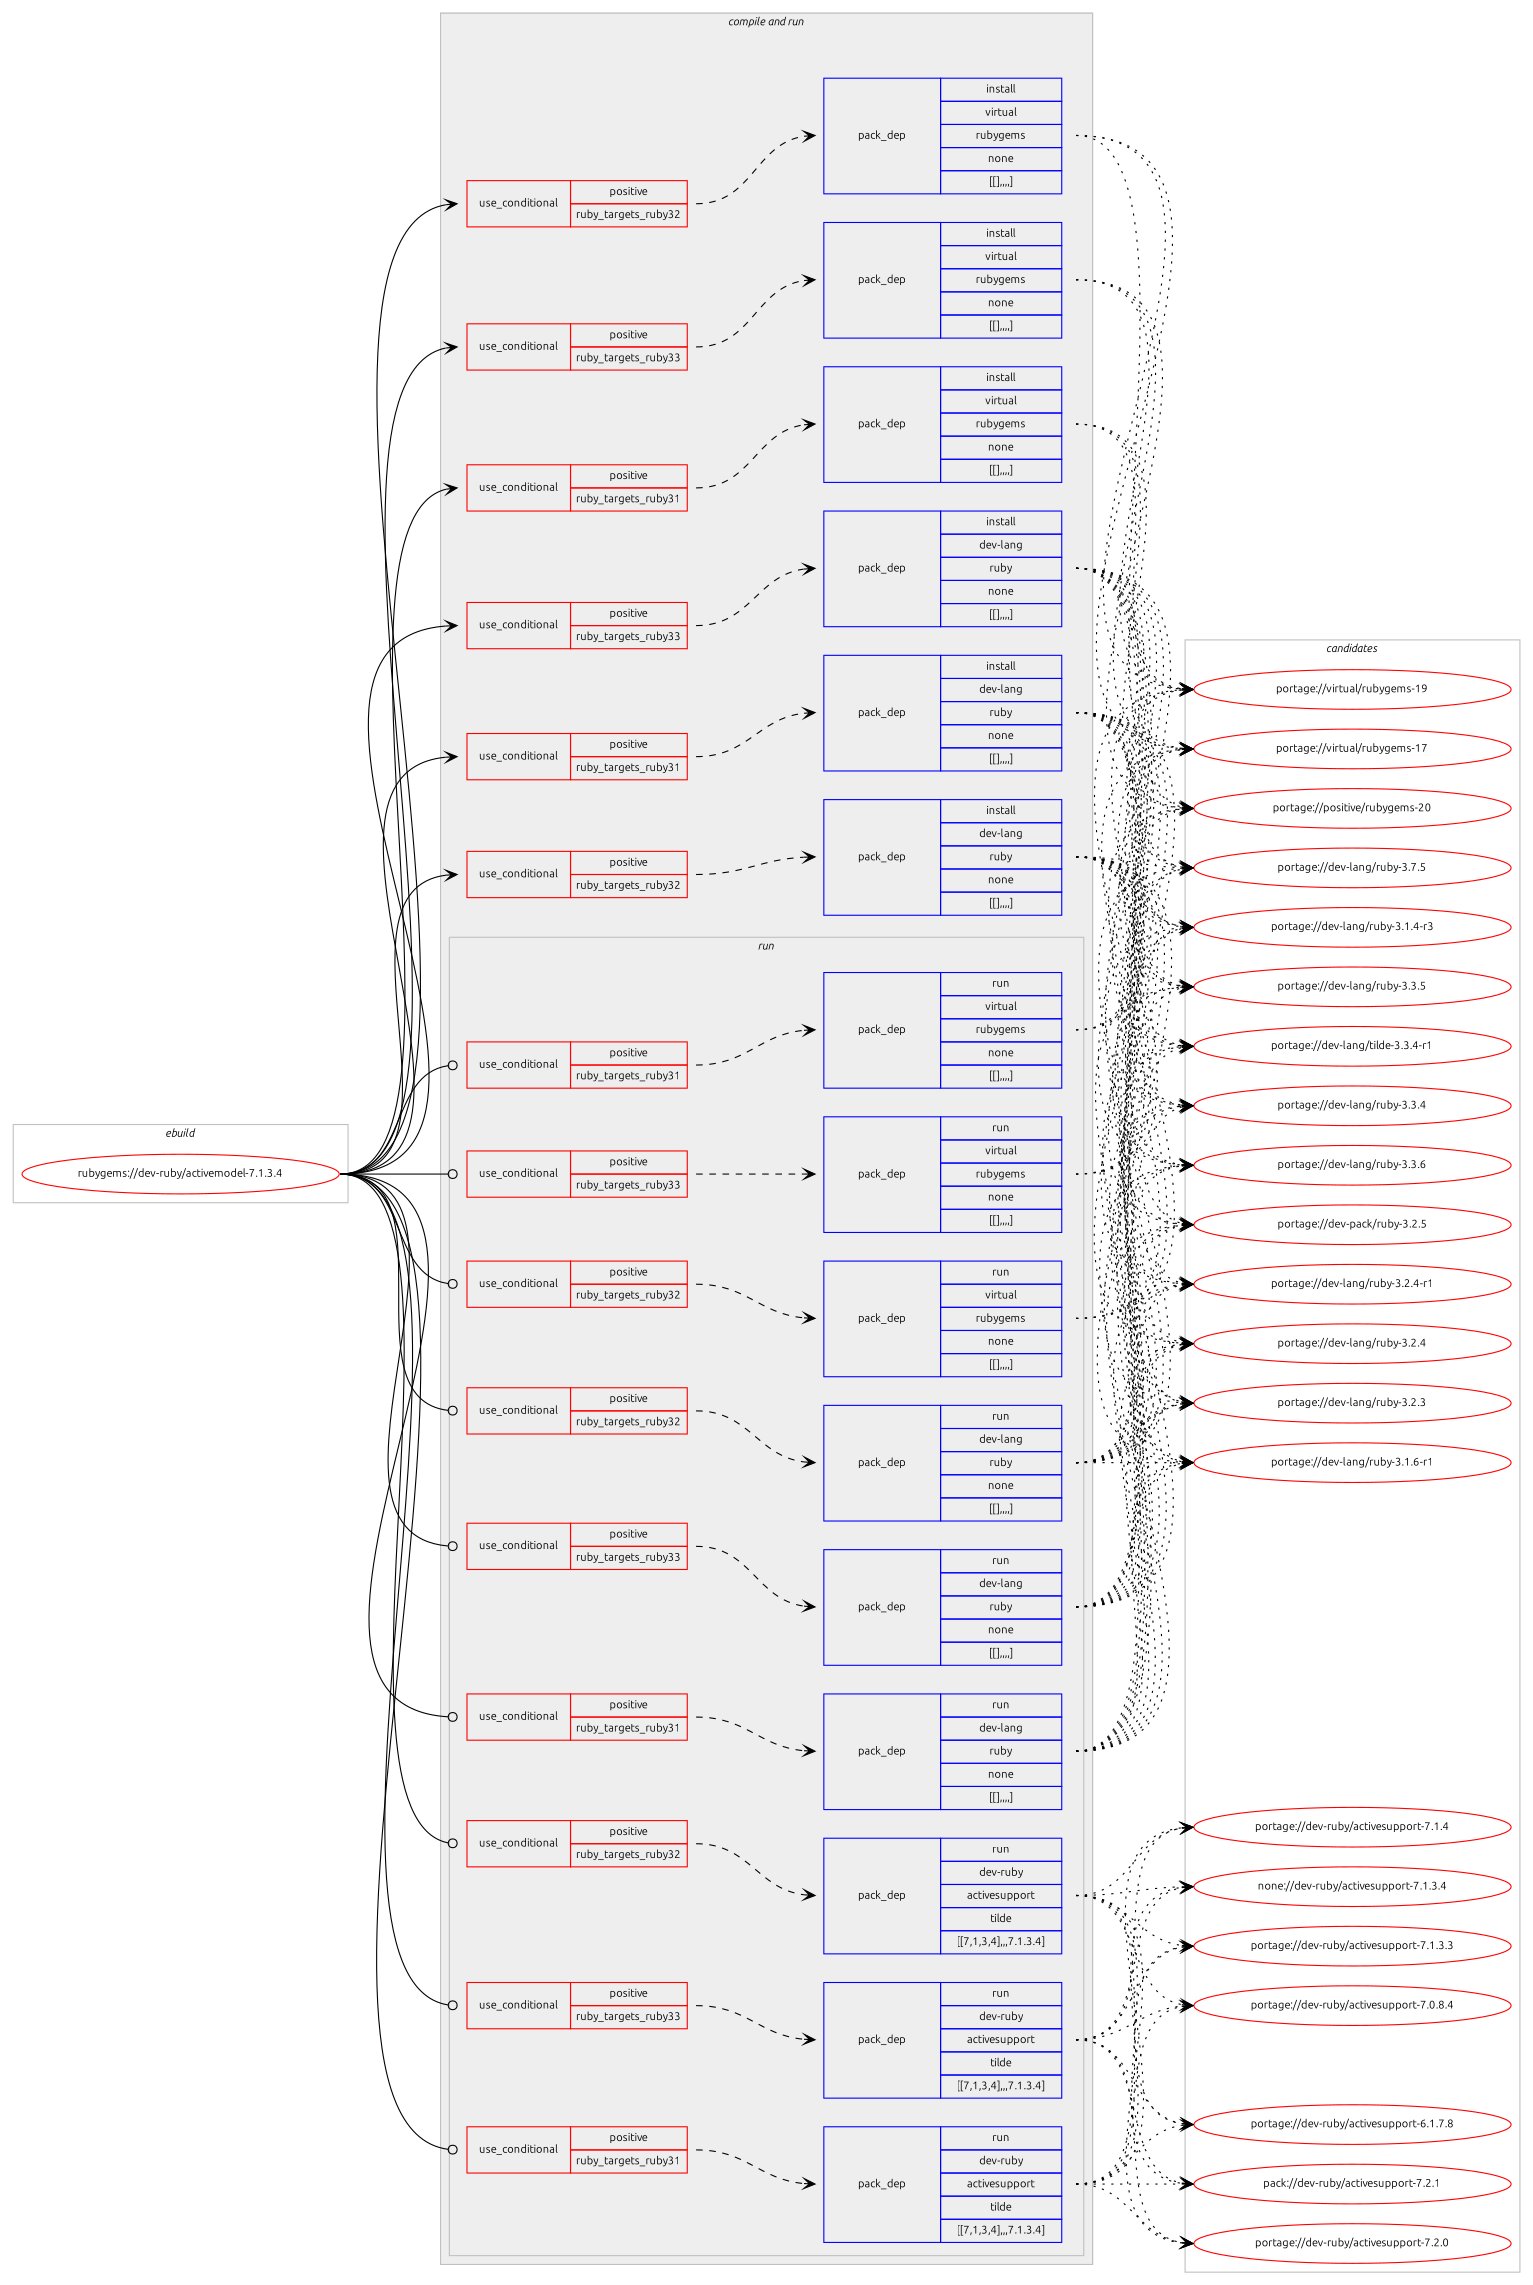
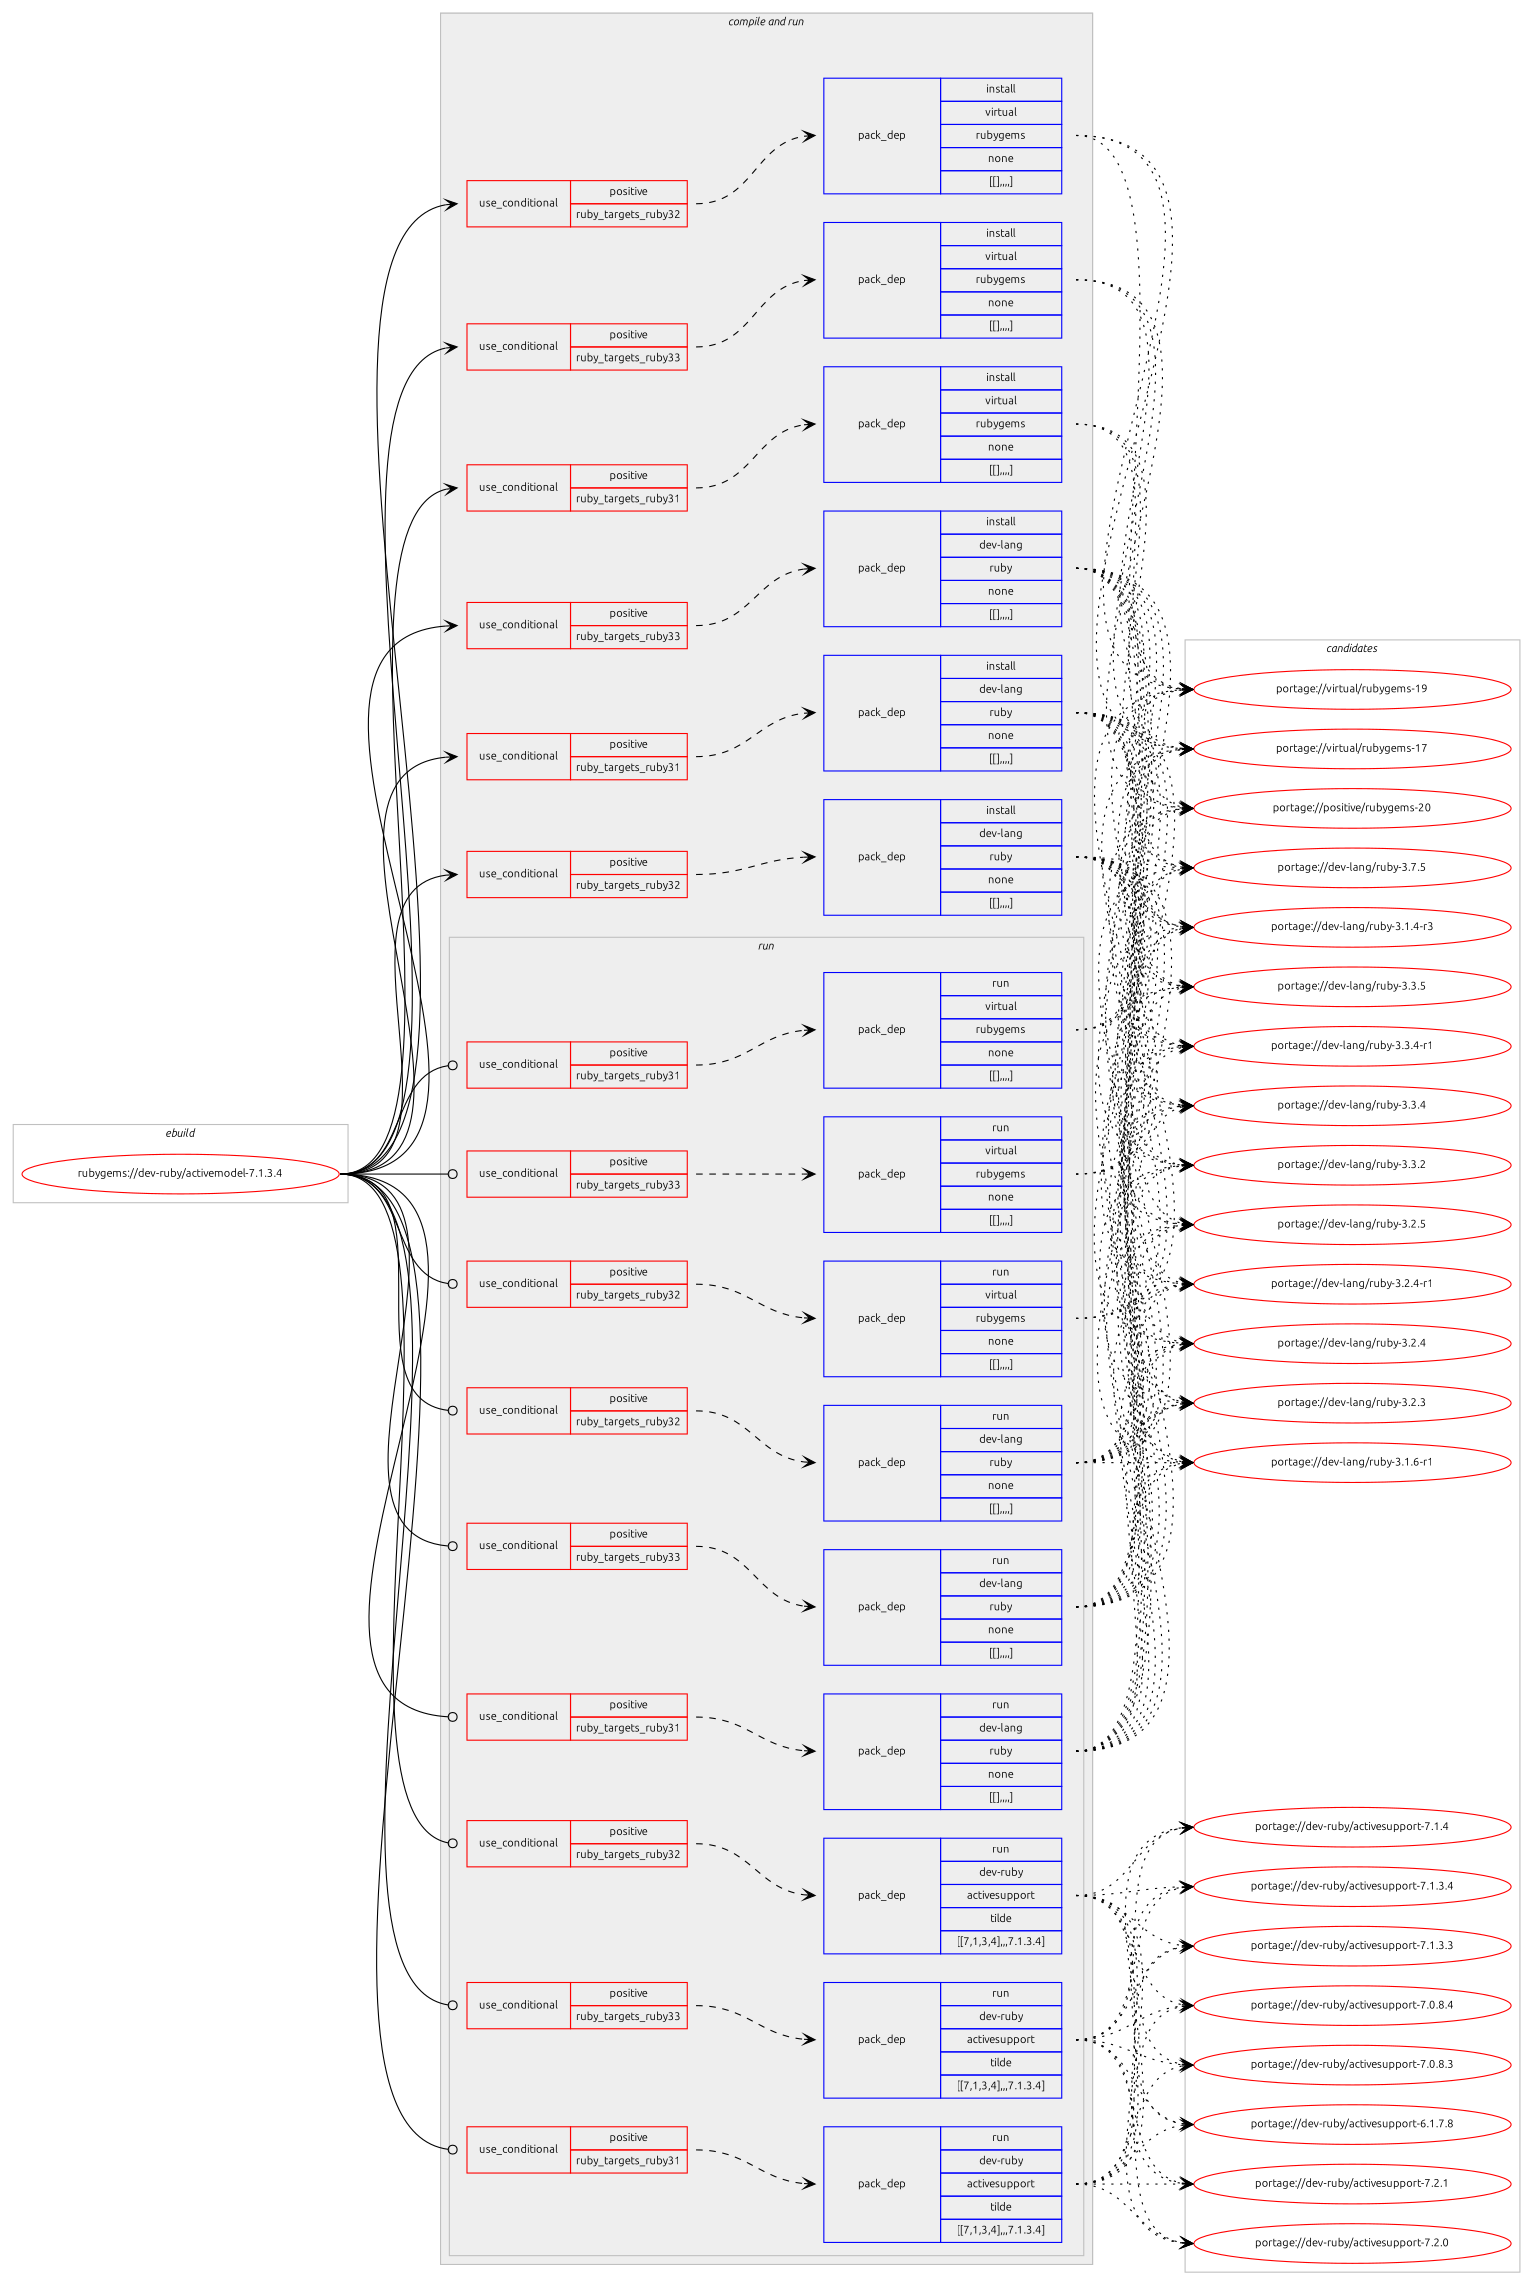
node "portage://dev-lang/tilde-3.3.4-r1": label "portage://dev-lang/tilde-3.3.4-r1" -> "portage://dev-lang/ruby-3.3.4-r1"
node "portage://dev-lang/ruby-3.3.6": label "portage://dev-lang/ruby-3.3.6" -> "portage://dev-lang/ruby-3.3.2"
node "portage://dev-pack/ruby-3.2.5": label "portage://dev-pack/ruby-3.2.5" -> "portage://dev-lang/ruby-3.2.5"
node "none://dev-ruby/activesupport-7.1.3.4": label "none://dev-ruby/activesupport-7.1.3.4" -> "portage://dev-ruby/activesupport-7.1.3.4"
node "portage://dev-ruby/activesupport-7.0.8.3": added
node "pack://dev-ruby/activesupport-7.2.1": label "pack://dev-ruby/activesupport-7.2.1" -> "portage://dev-ruby/activesupport-7.2.1"
